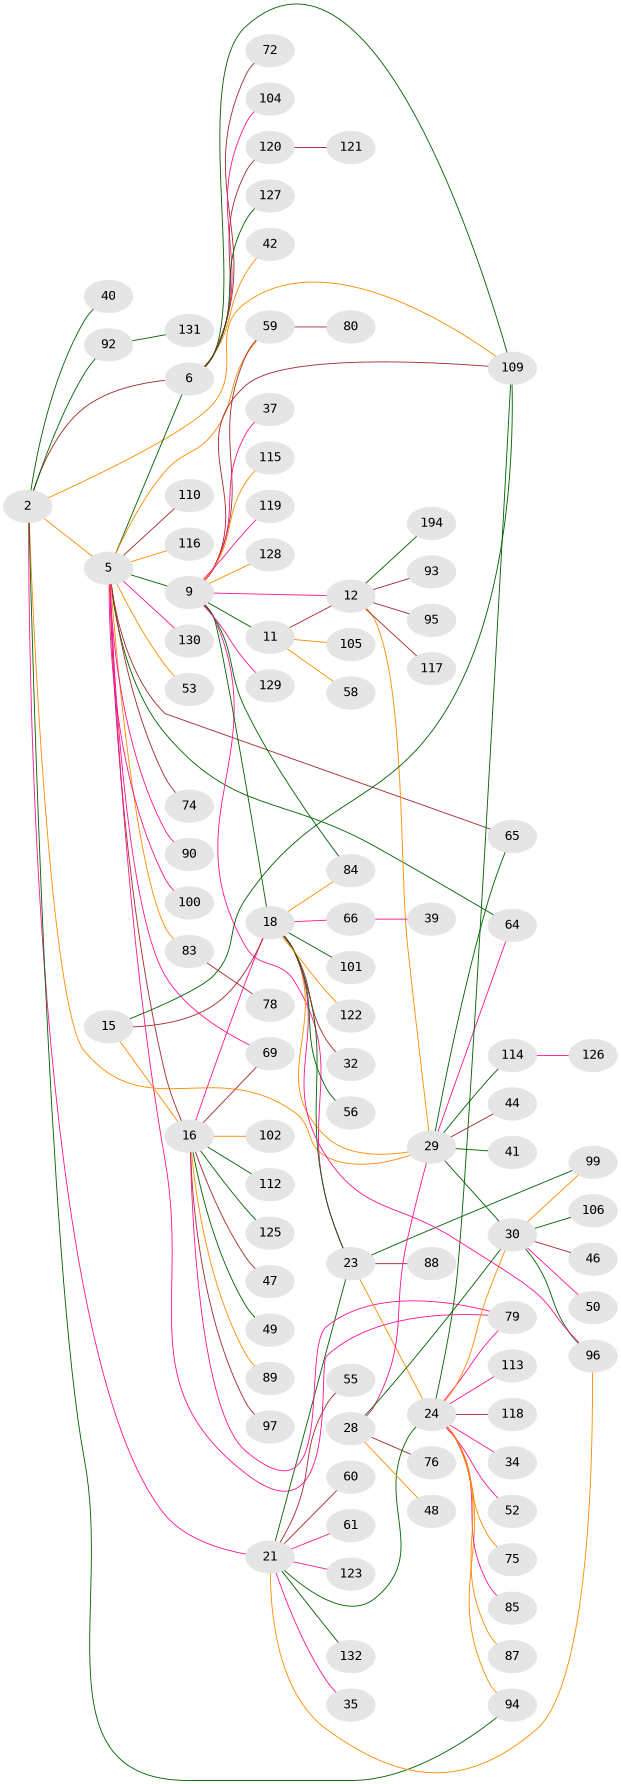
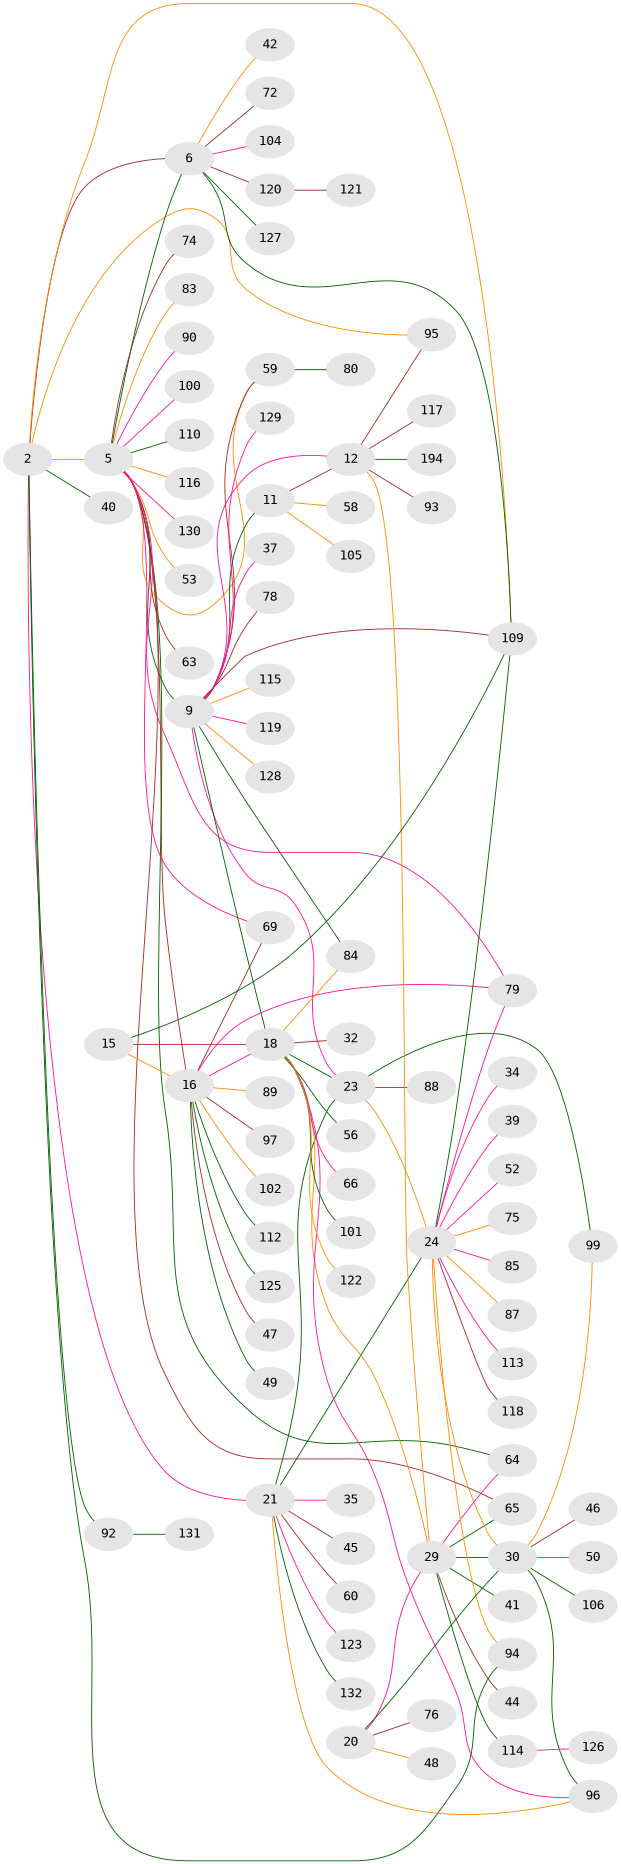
edge "59" -- "80": color brown -> darkgreen
edge "110" -- "5": color brown -> darkgreen
node "63": added
edge "66" -- "39": now "24" -- "39"
edge "2" -- "29": now "2" -- "95"
edge "83" -- "78": now "9" -- "78"
node "55": label "55" -> "45"
node "28": label "28" -> "20"
node "61": removed
